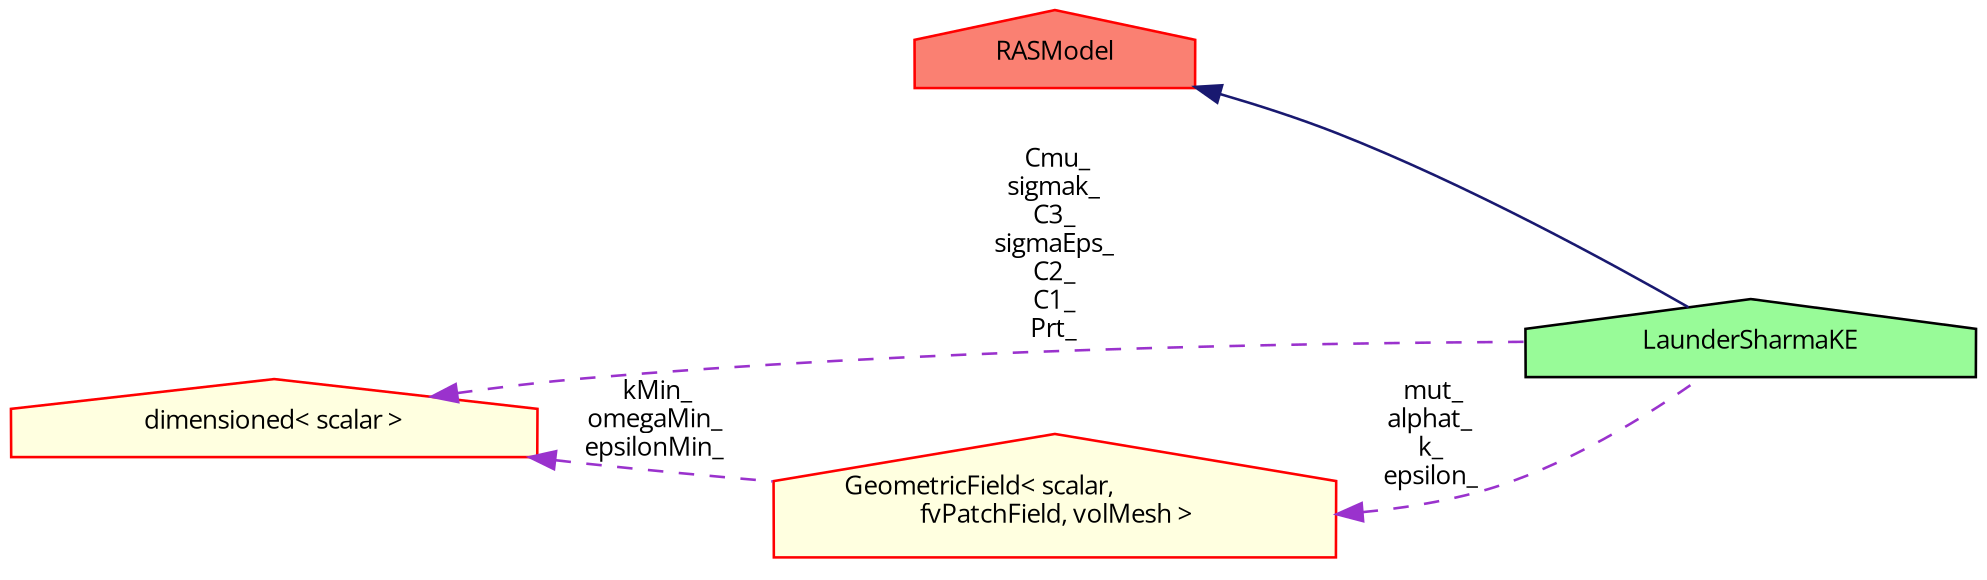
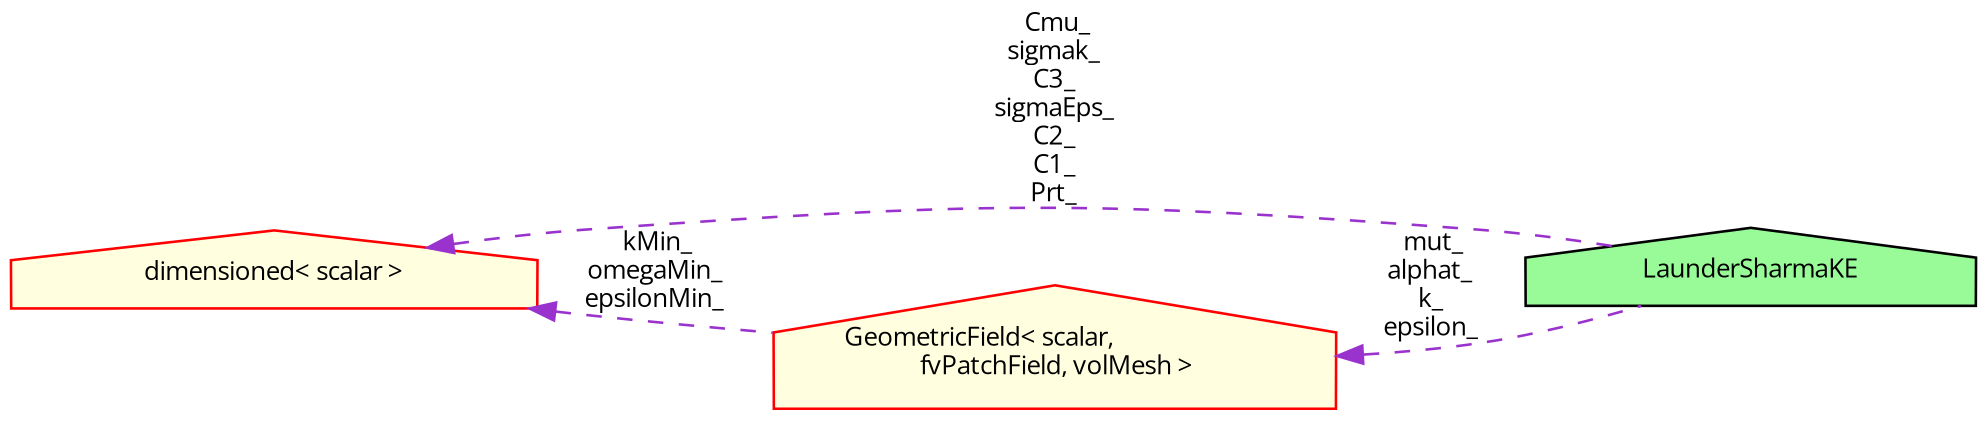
node "RASModel": removed
